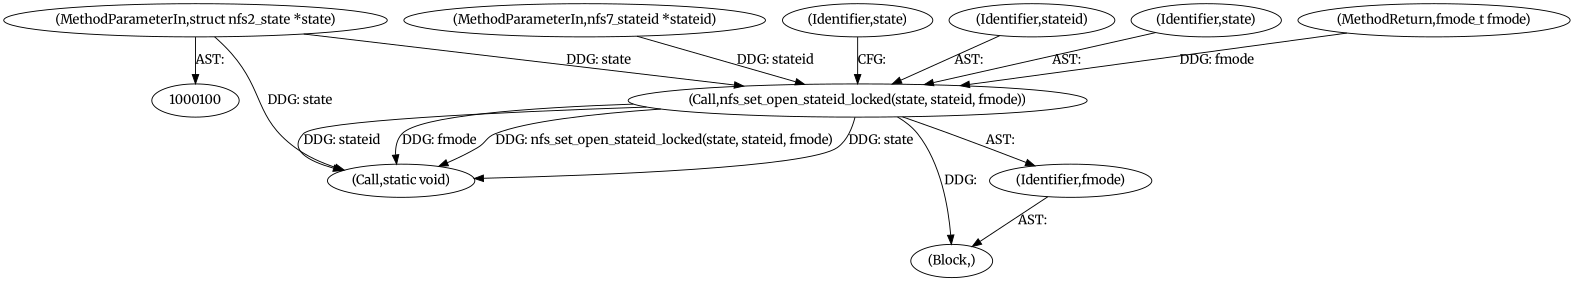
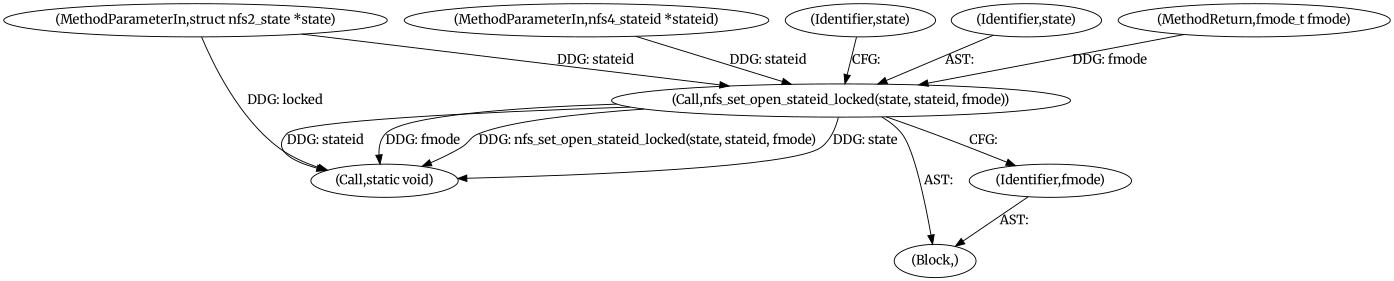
node "(MethodParameterIn,nfs7_stateid *stateid)": label "(MethodParameterIn,nfs7_stateid *stateid)" -> "(MethodParameterIn,nfs4_stateid *stateid)"
node "(Identifier,stateid)": removed
edge "(MethodParameterIn,struct nfs2_state *state)" -> "(Call,nfs_set_open_stateid_locked(state, stateid, fmode))": label "DDG: state" -> "DDG: stateid"
node "1000100": removed
edge "(MethodParameterIn,struct nfs2_state *state)" -> "(Call,static void)": label "DDG: state" -> "DDG: locked"
edge "(Call,nfs_set_open_stateid_locked(state, stateid, fmode))" -> "(Identifier,fmode)": label "AST: " -> "CFG: "
edge "(Call,nfs_set_open_stateid_locked(state, stateid, fmode))" -> "(Block,)": label "DDG: " -> "AST: "
